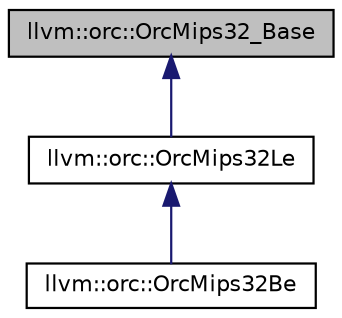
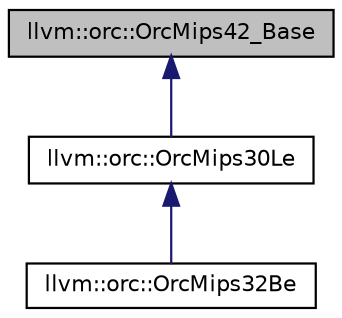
node "llvm::orc::OrcMips32_Base": label "llvm::orc::OrcMips32_Base" -> "llvm::orc::OrcMips42_Base"
node "llvm::orc::OrcMips32Le": label "llvm::orc::OrcMips32Le" -> "llvm::orc::OrcMips30Le"
